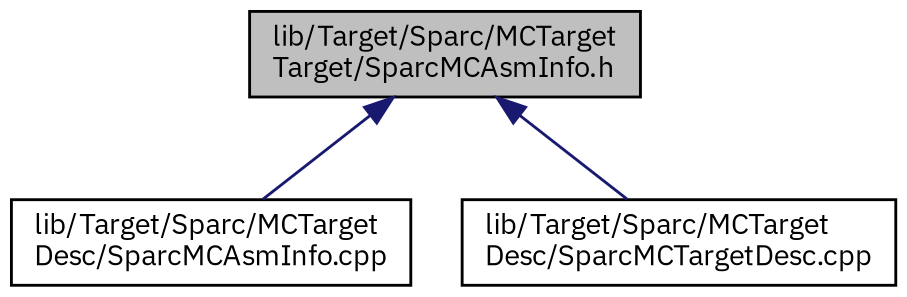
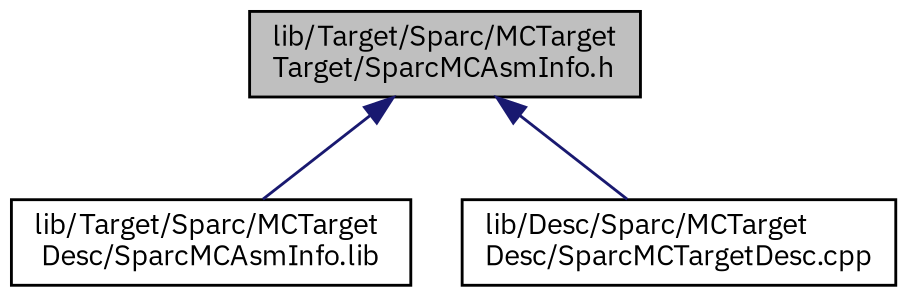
node "lib/Target/Sparc/MCTarget Desc/SparcMCAsmInfo.cpp": label "lib/Target/Sparc/MCTarget Desc/SparcMCAsmInfo.cpp" -> "lib/Target/Sparc/MCTarget Desc/SparcMCAsmInfo.lib"
node "lib/Target/Sparc/MCTarget Desc/SparcMCTargetDesc.cpp": label "lib/Target/Sparc/MCTarget Desc/SparcMCTargetDesc.cpp" -> "lib/Desc/Sparc/MCTarget Desc/SparcMCTargetDesc.cpp"
